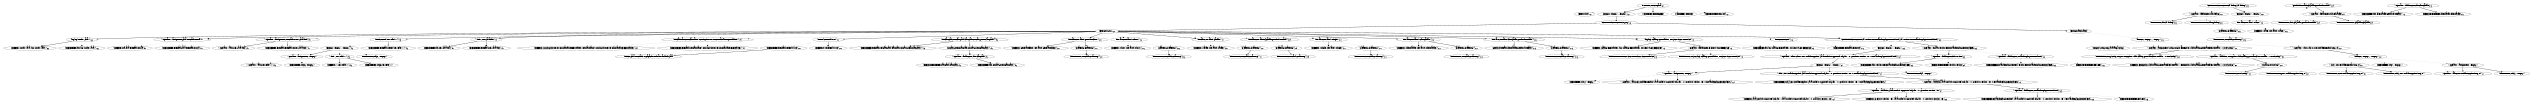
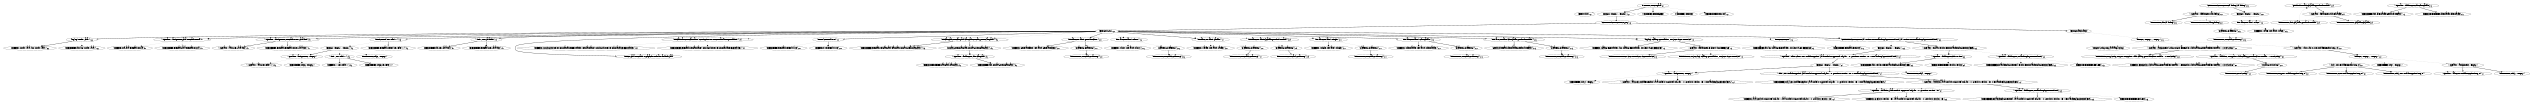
edge "(BLOCK,try,try)" -> "(<operator>.assignment,execTask = new Java(this))": style dotted -> bold
edge "(IDENTIFIER,execTask,setFork(true))" -> "(LOCAL,Java execTask: org.apache.tools.ant.taskdefs.Java)": now "(BLOCK,try,try)" -> "(LOCAL,Java execTask: org.apache.tools.ant.taskdefs.Java)"
edge "(<init>,new BuildException(msg, e))" -> "(IDENTIFIER,msg,new BuildException(msg, e))": style dotted -> bold
